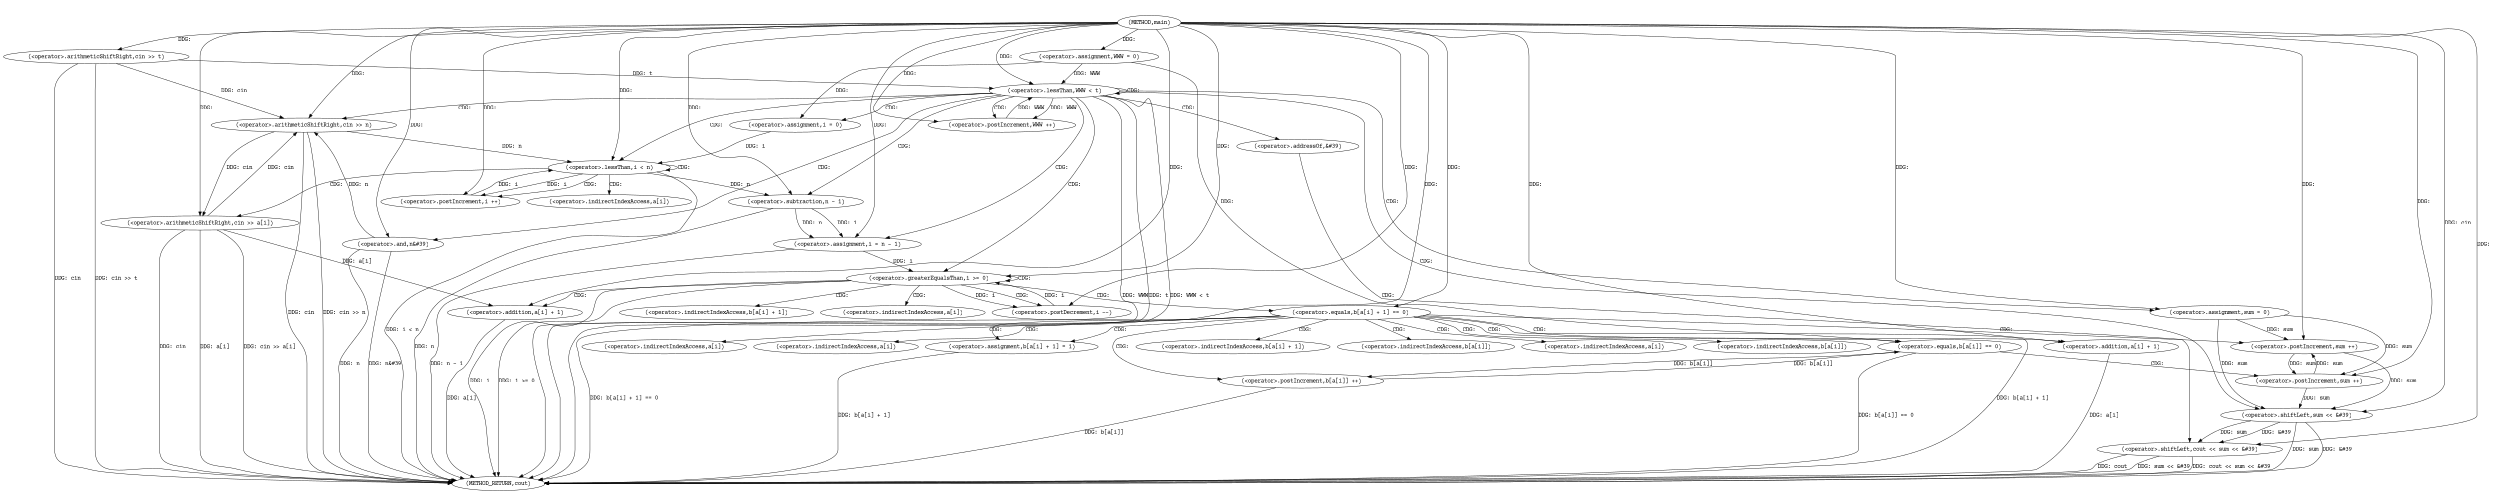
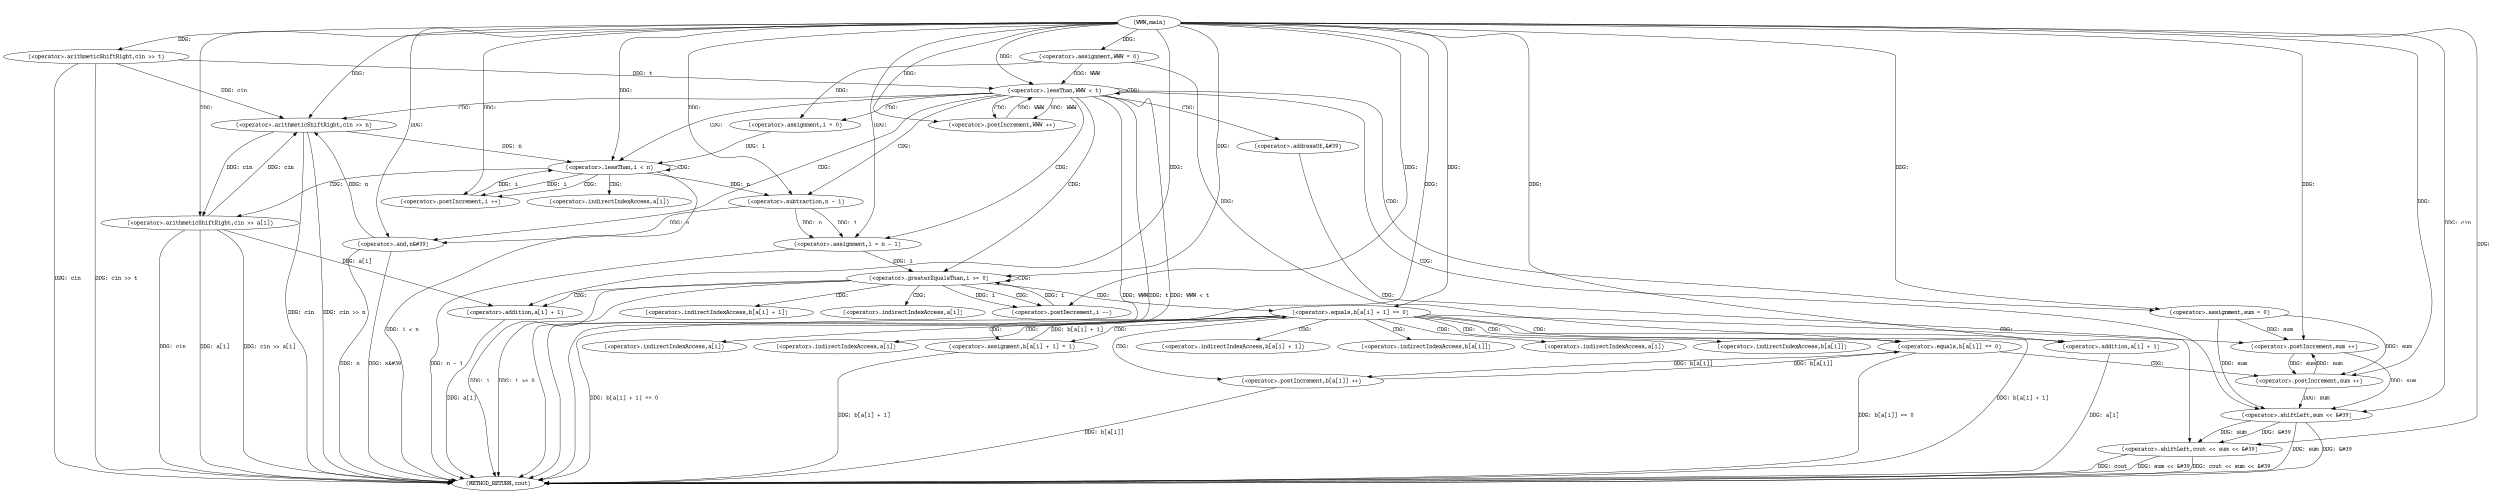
node "(METHOD,main)": label "(METHOD,main)" -> "(WWW,main)"
edge "(<operator>.subtraction,n - 1)" -> "(METHOD_RETURN,cout)": now "(<operator>.subtraction,n - 1)" -> "(<operator>.and,n&#39)"
edge "(<operator>.assignment,b[a[i] + 1] = 1)" -> "(<operator>.equals,b[a[i] + 1] == 0)": added, label "DDG: b[a[i] + 1]"
